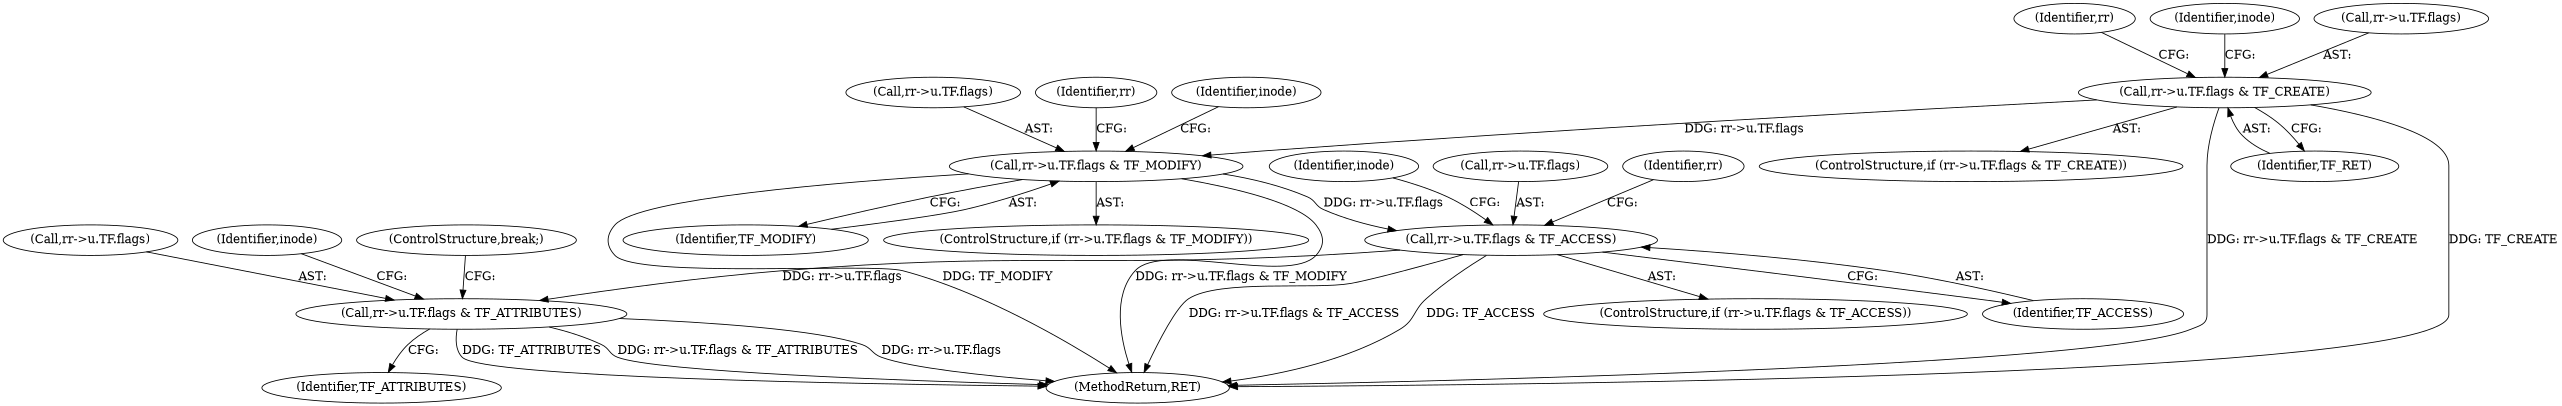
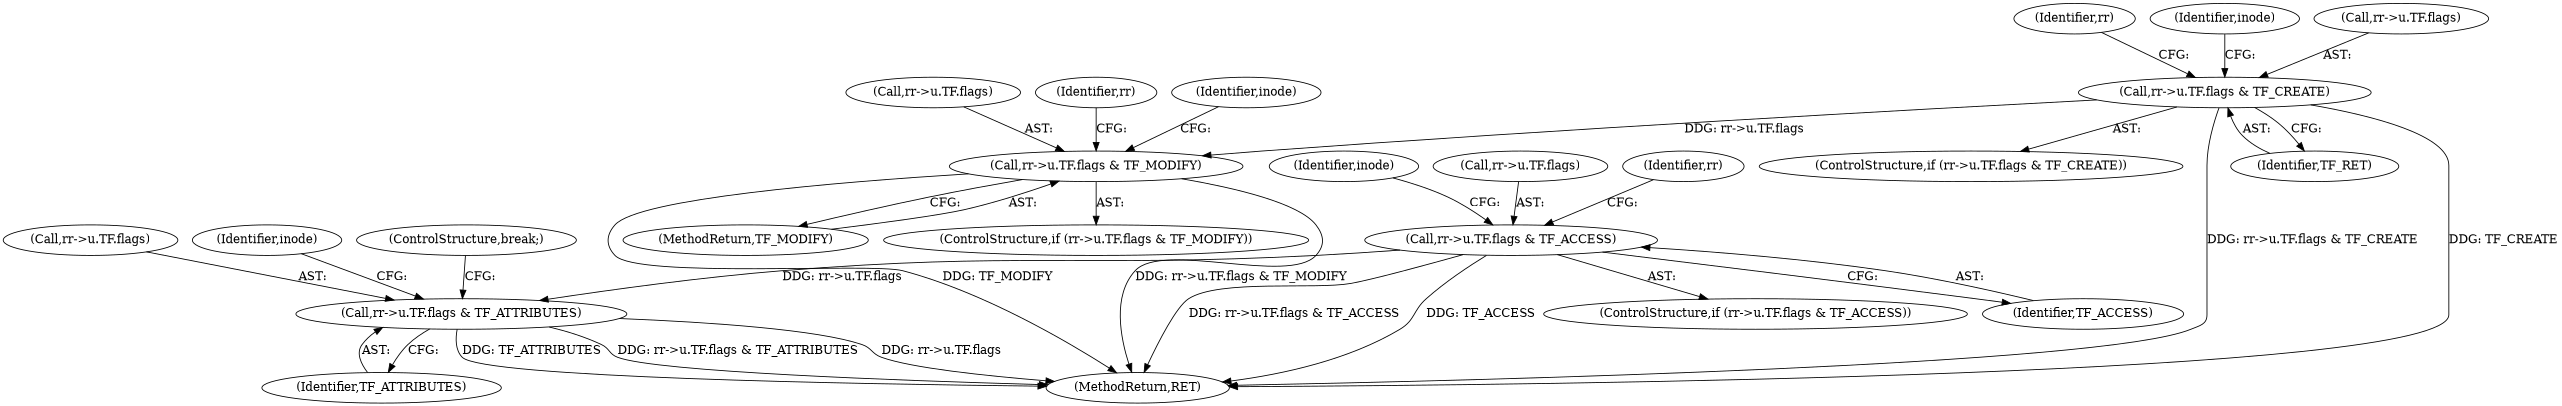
edge "(Call,rr->u.TF.flags & TF_MODIFY)" -> "(Call,rr->u.TF.flags & TF_ACCESS)": removed, label "DDG: rr->u.TF.flags"
node "(Identifier,TF_MODIFY)": label "(Identifier,TF_MODIFY)" -> "(MethodReturn,TF_MODIFY)"
edge "(Identifier,TF_ATTRIBUTES)" -> "(Call,rr->u.TF.flags & TF_ATTRIBUTES)": added, label "AST:"
